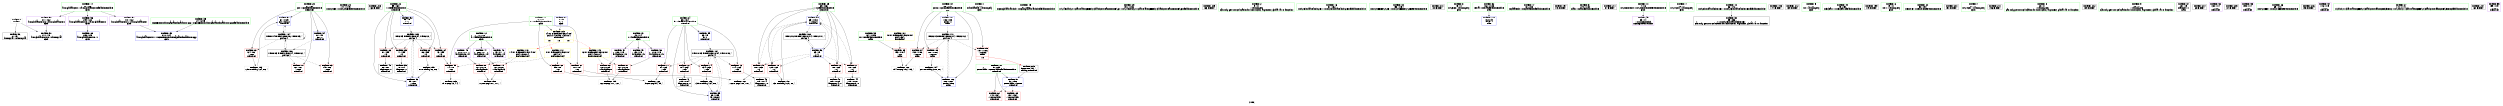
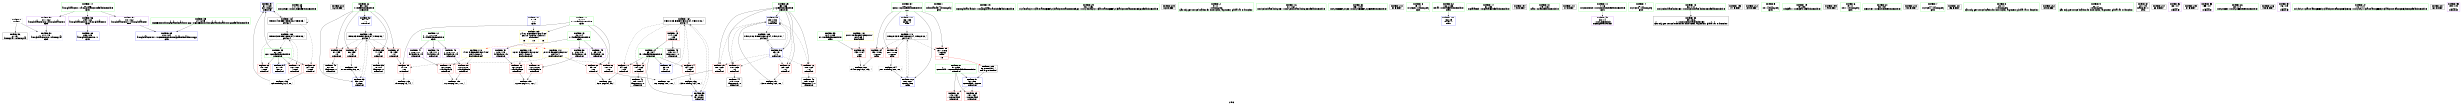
node "NodeID: 57": text "Glob" -> "Fun"
edge "NodeID: 24" -> "NodeID: 73": reversed
edge "NodeID: 166" -> "NodeID: 164": now "NodeID: 166" -> "NodeID: 23"
